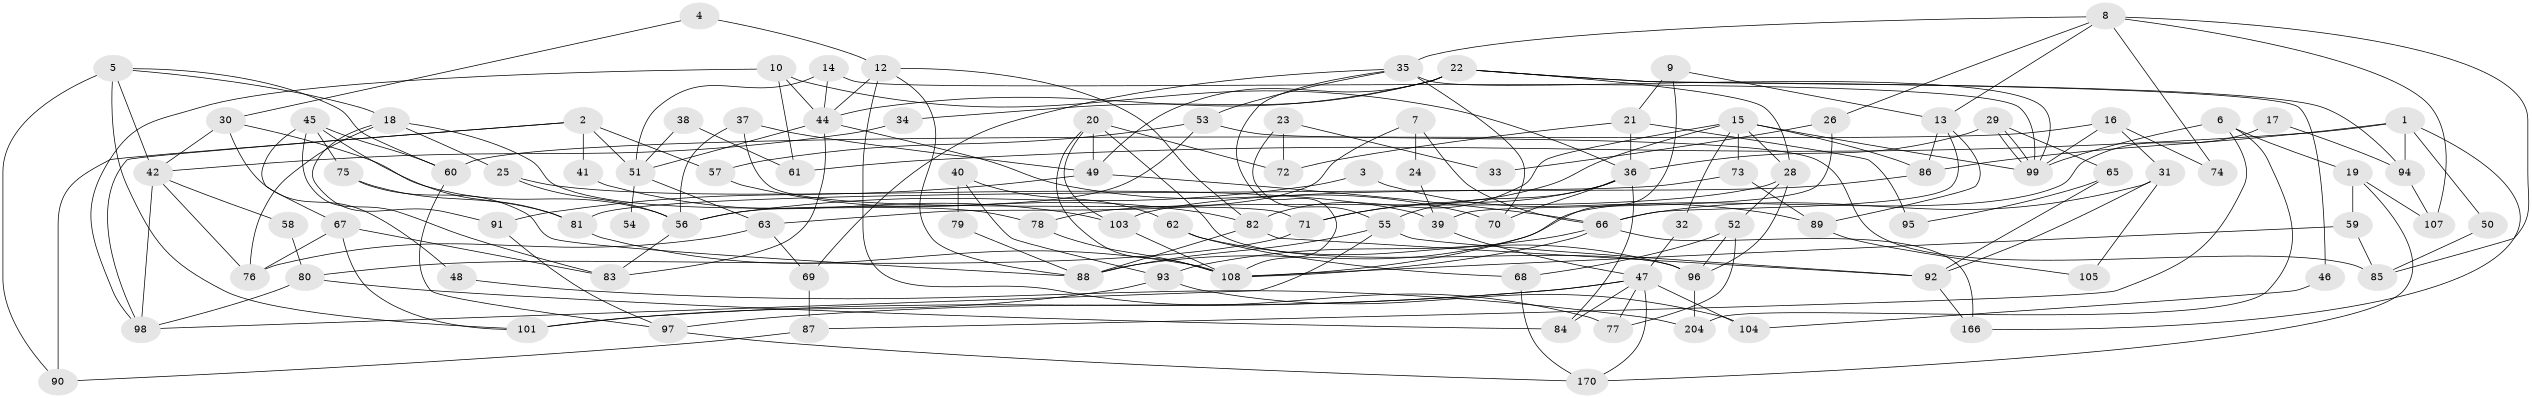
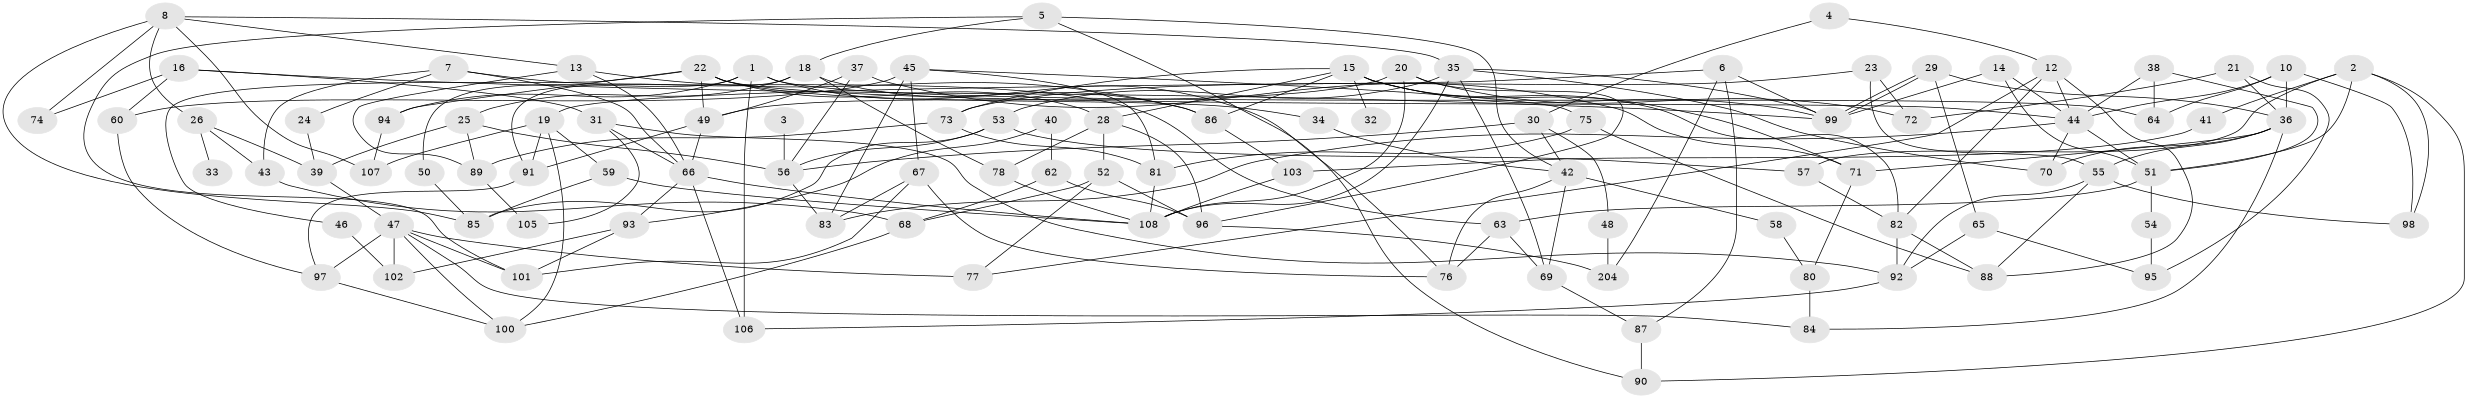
node "9": removed
edge "5" -- "60": removed
edge "38" -- "44": added
node "17": removed
edge "19" -- "91": added
edge "23" -- "33": now "23" -- "73"
edge "20" -- "103": removed
node "43": added
node "61": label "61" -> "64"
edge "3" -- "89": now "25" -- "89"
node "79": removed
edge "32" -- "47": removed
edge "54" -- "95": added
edge "42" -- "98": now "42" -- "69"
edge "80" -- "98": removed
node "104": label "104" -> "102"
node "166": label "166" -> "106"
node "170": label "170" -> "100"
